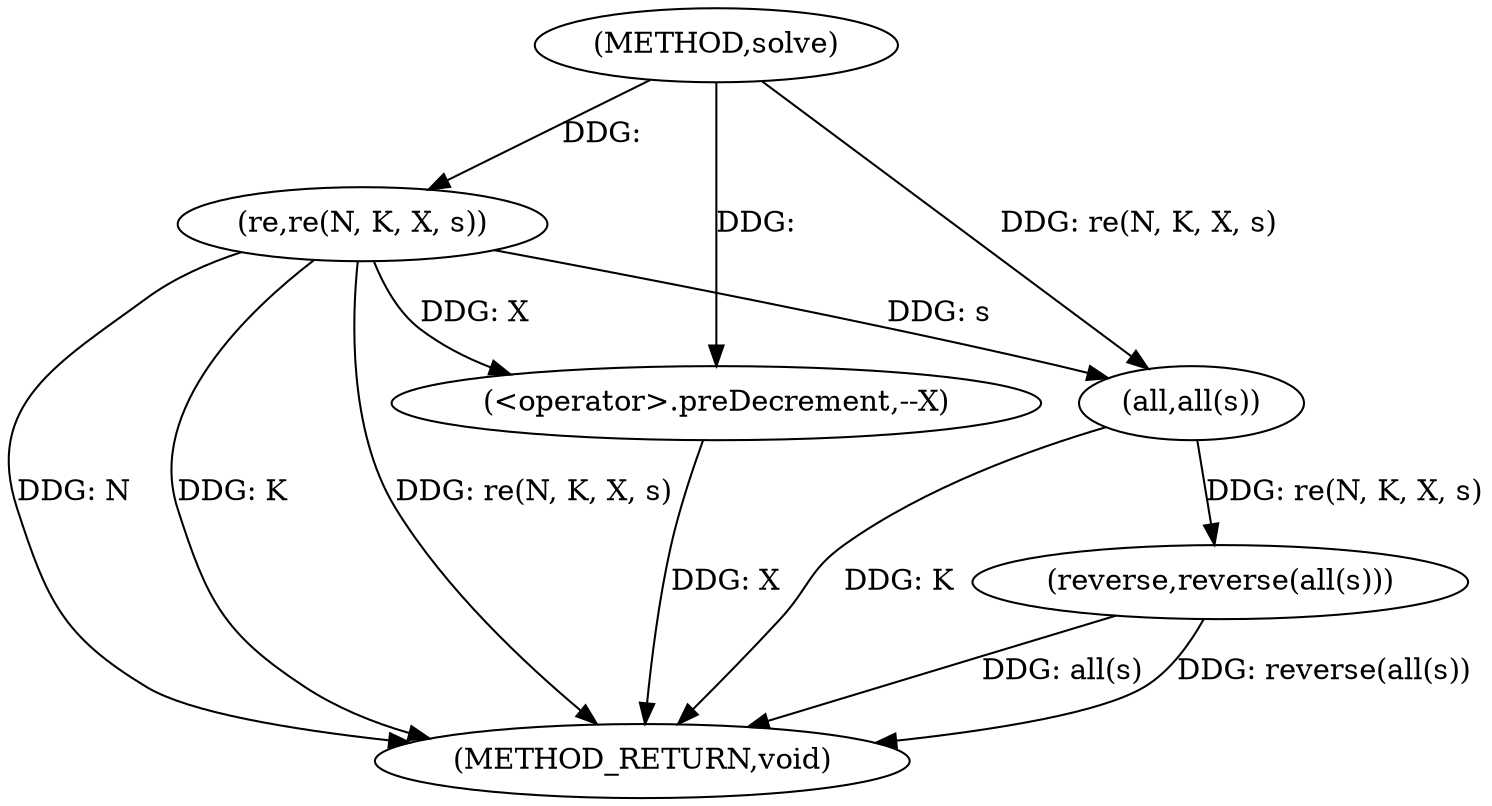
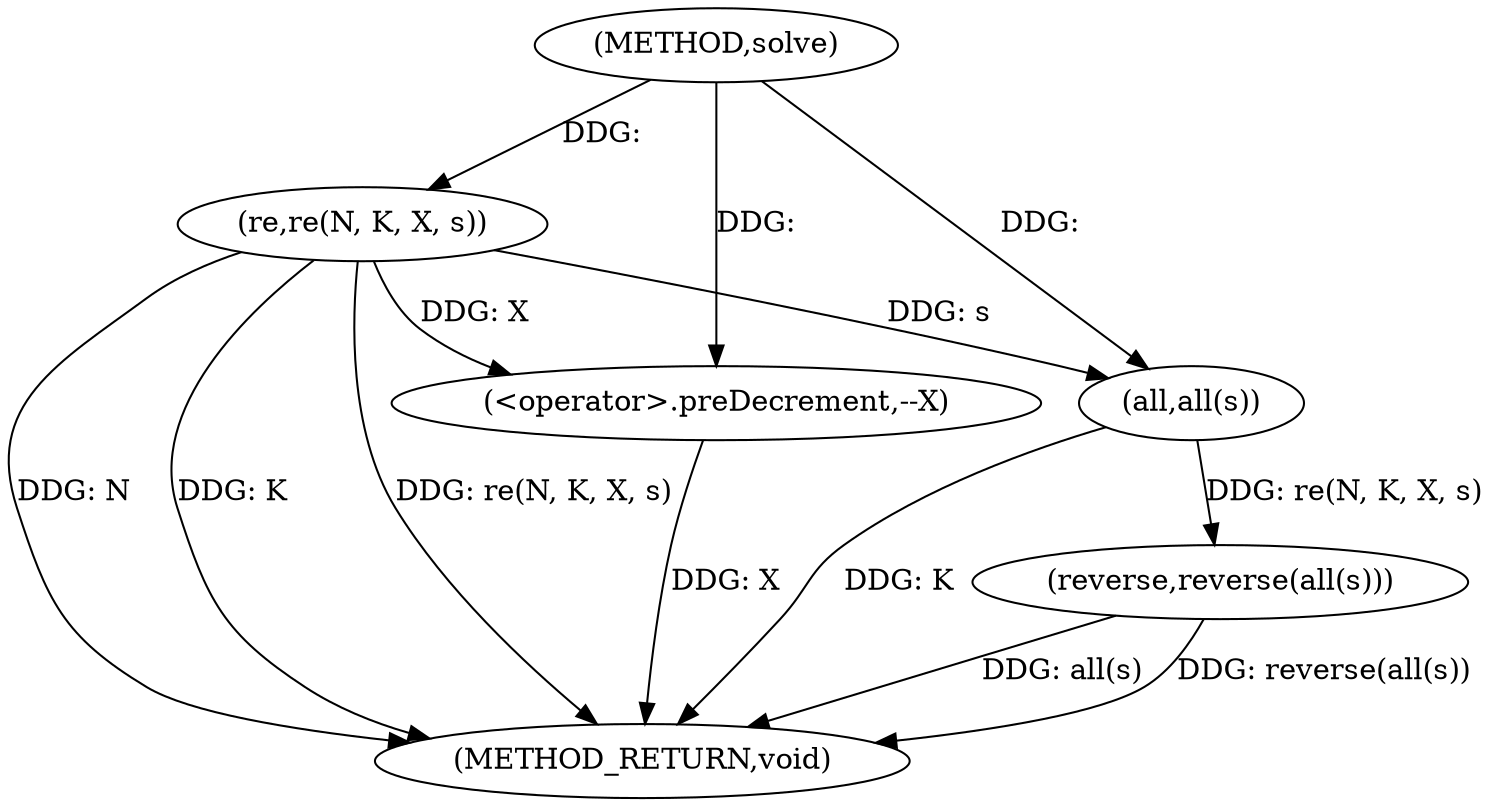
edge "(METHOD,solve)" -> "(all,all(s))": label "DDG: re(N, K, X, s)" -> "DDG: "
